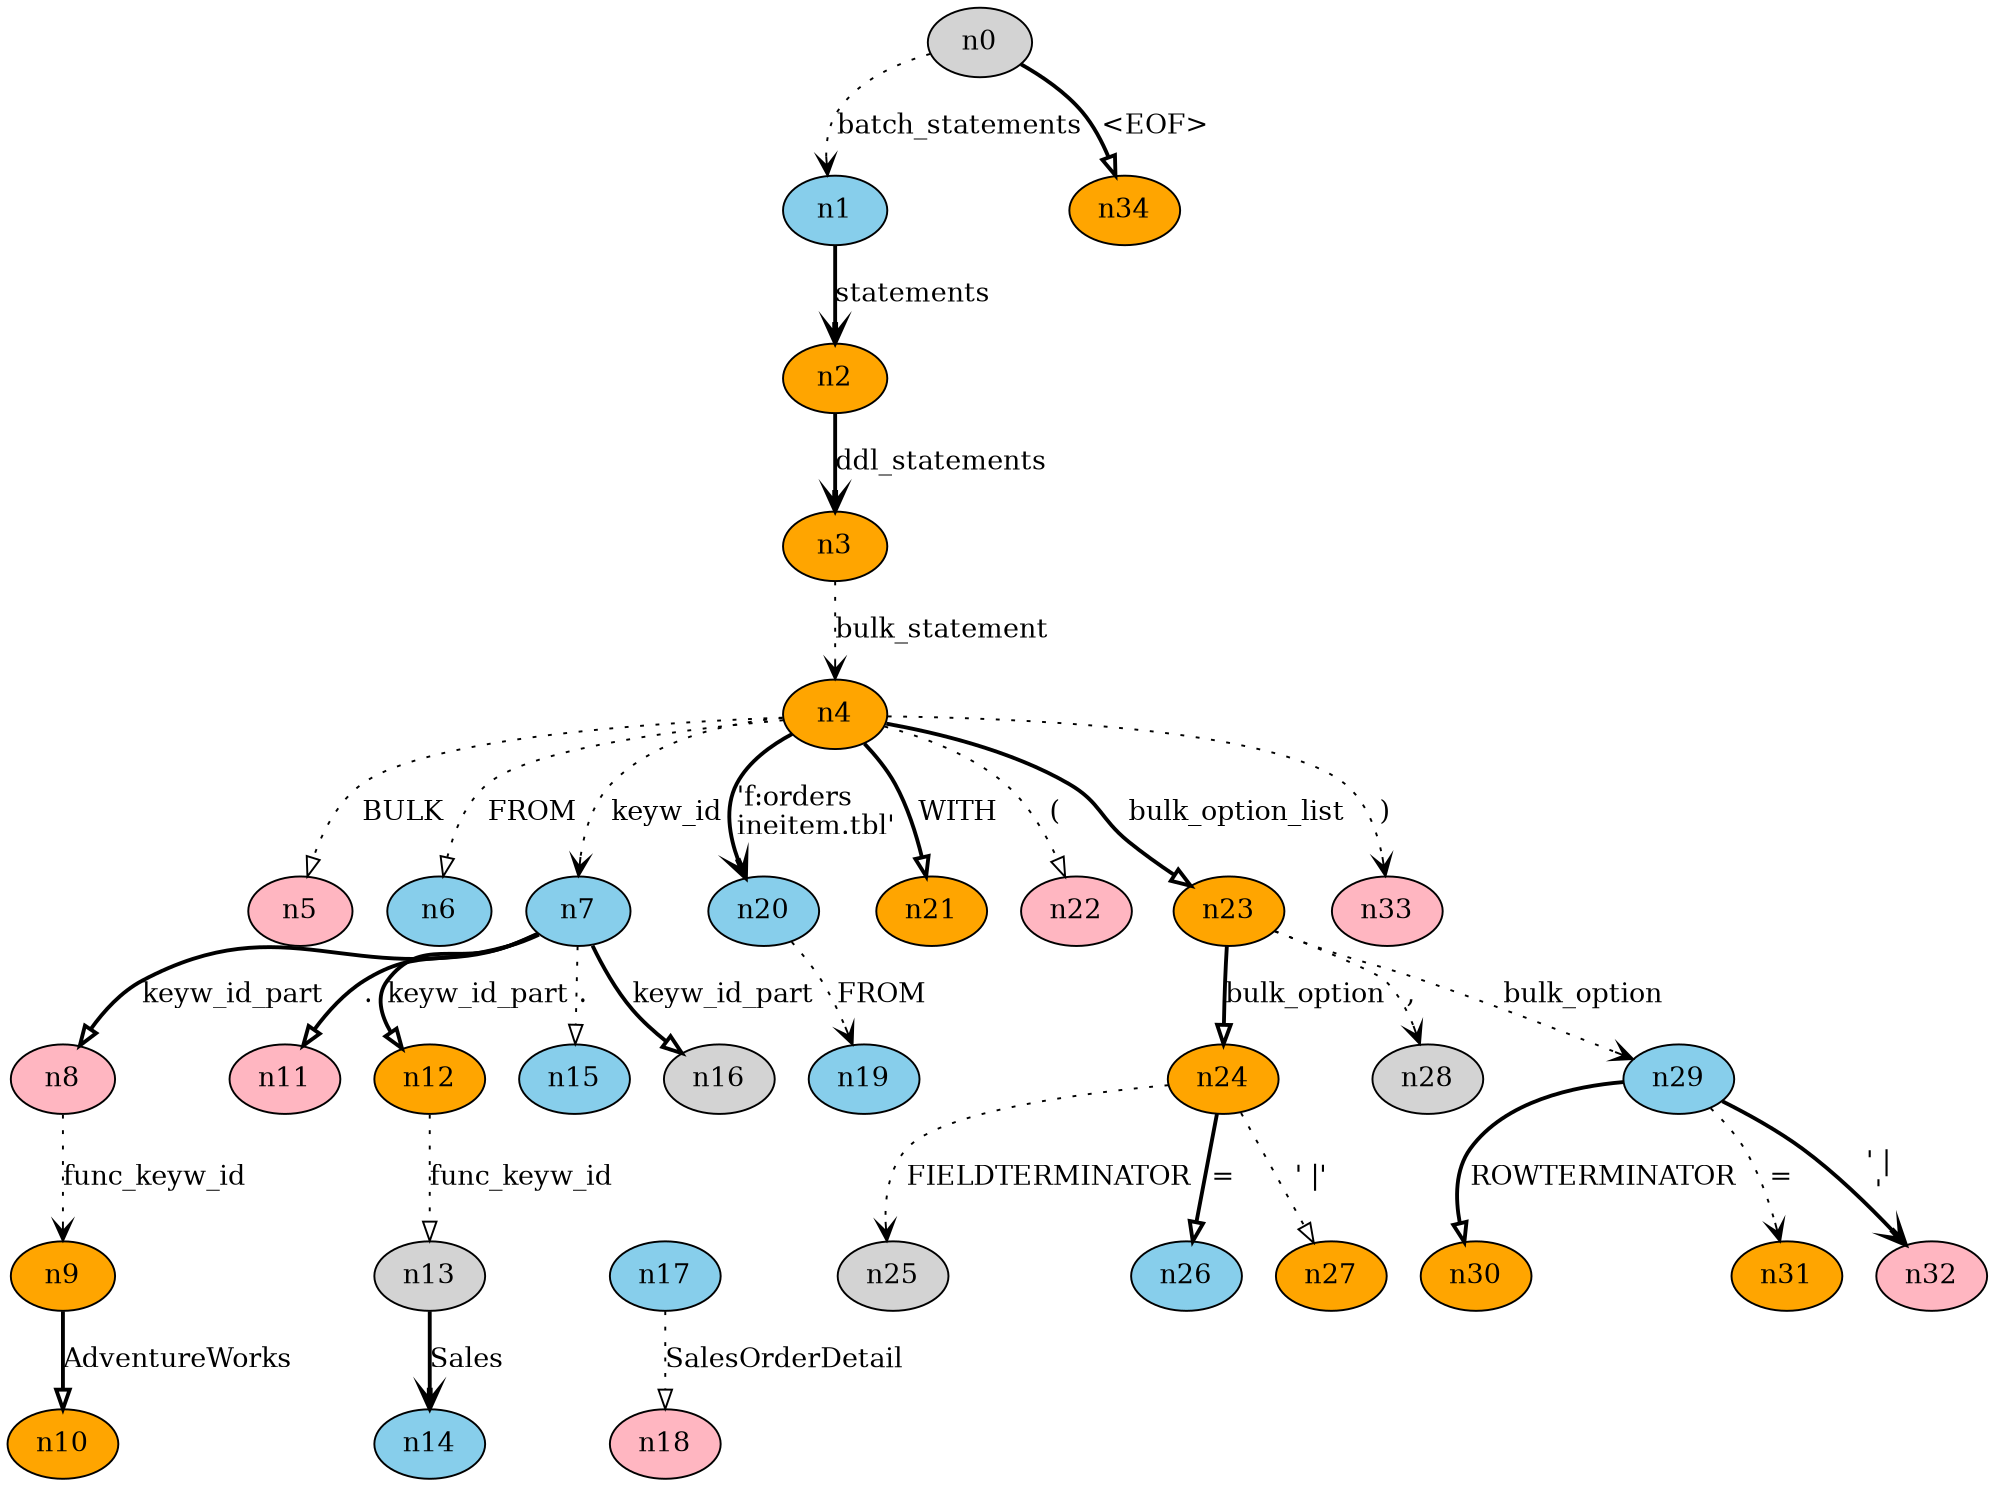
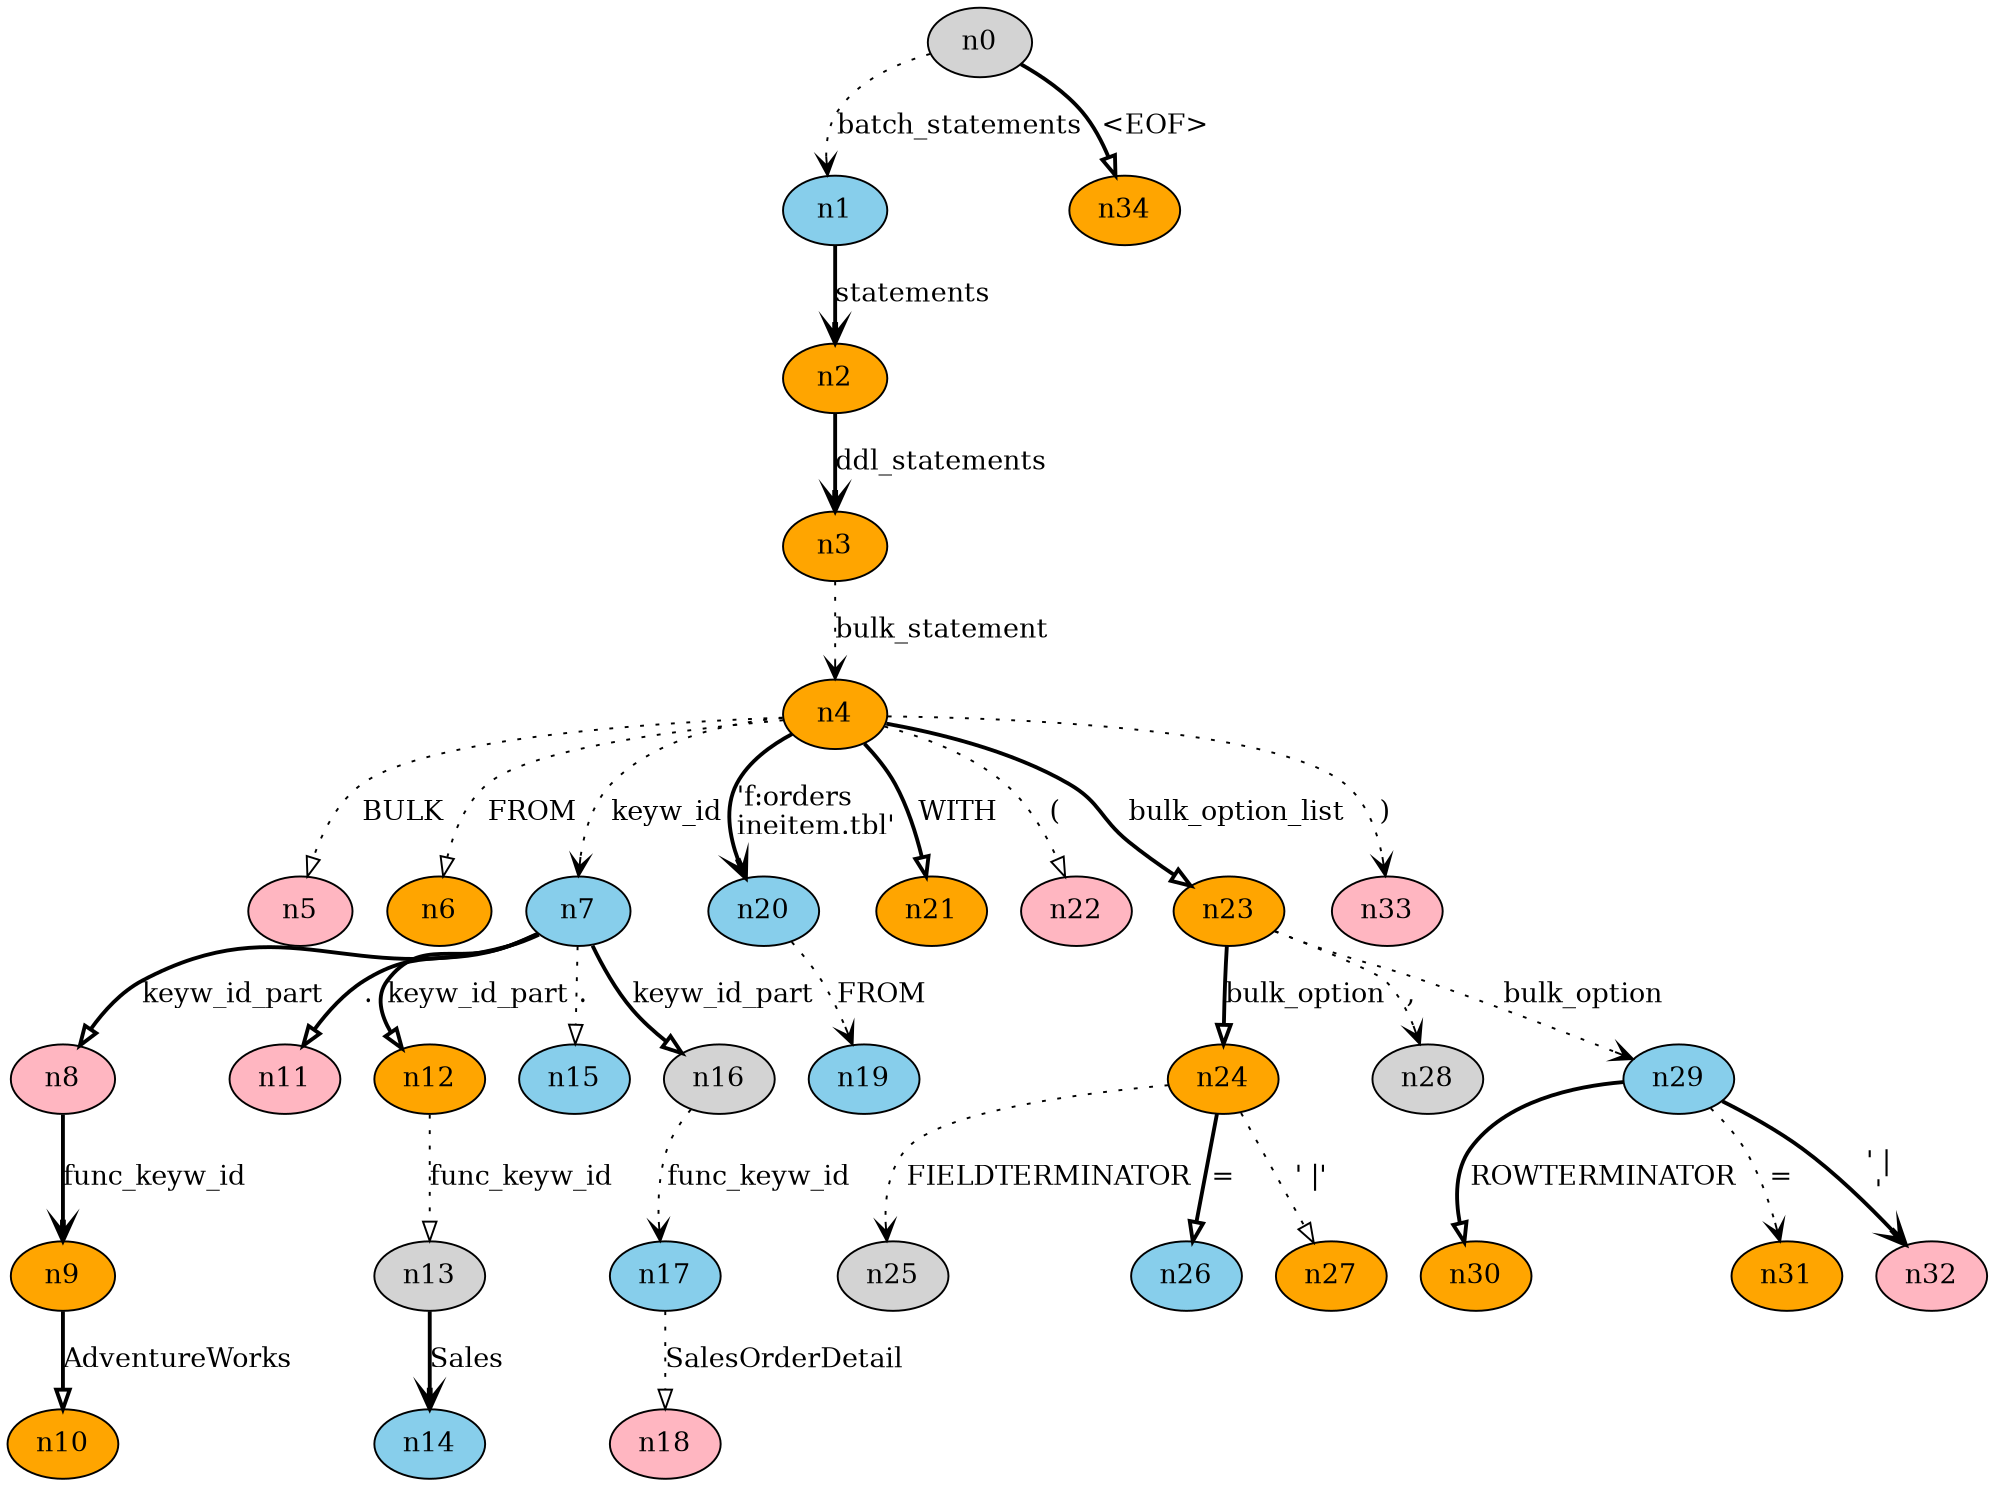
node "n6": fillcolor skyblue -> orange
edge "n16" -> "n17": added, label "func_keyw_id"
edge "n8" -> "n9": style dotted -> bold
